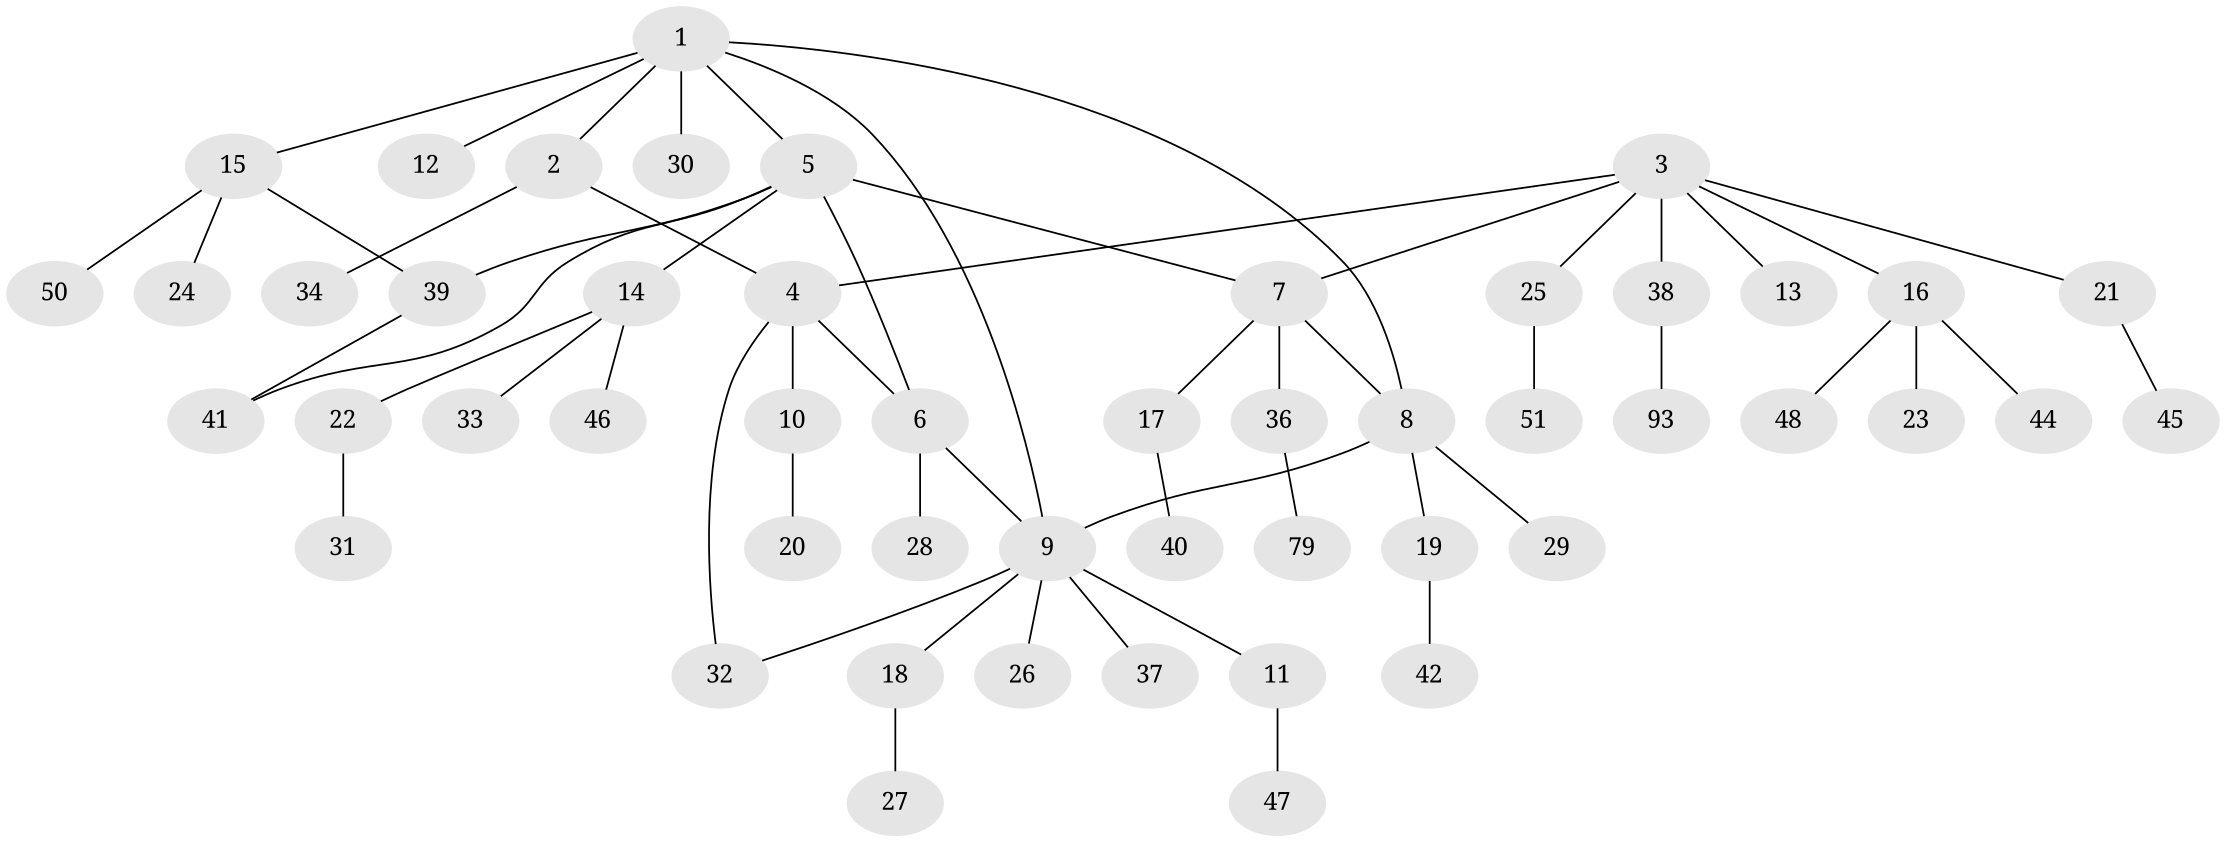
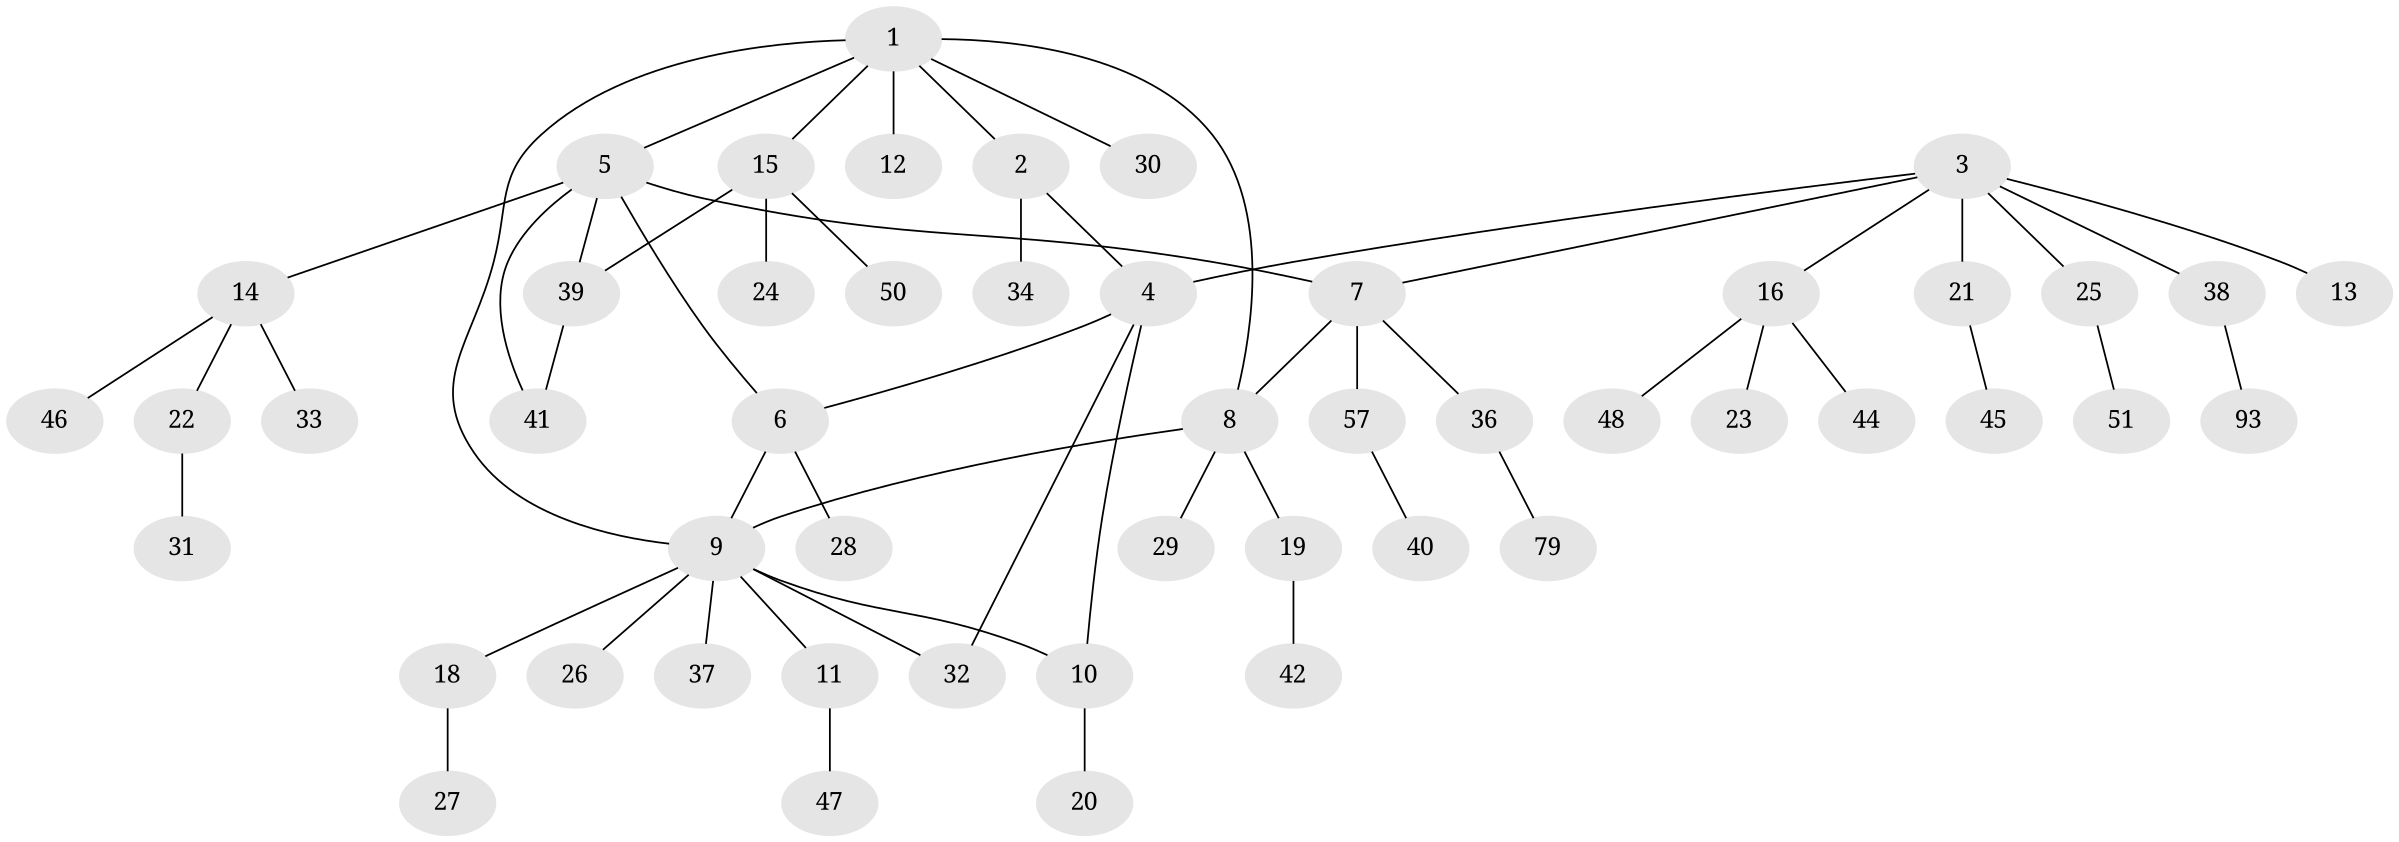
node "17": label "17" -> "57"
edge "9" -- "10": added
